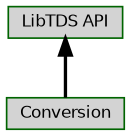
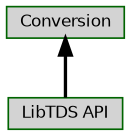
edge "Conversion" -> "LibTDS API": reversed
